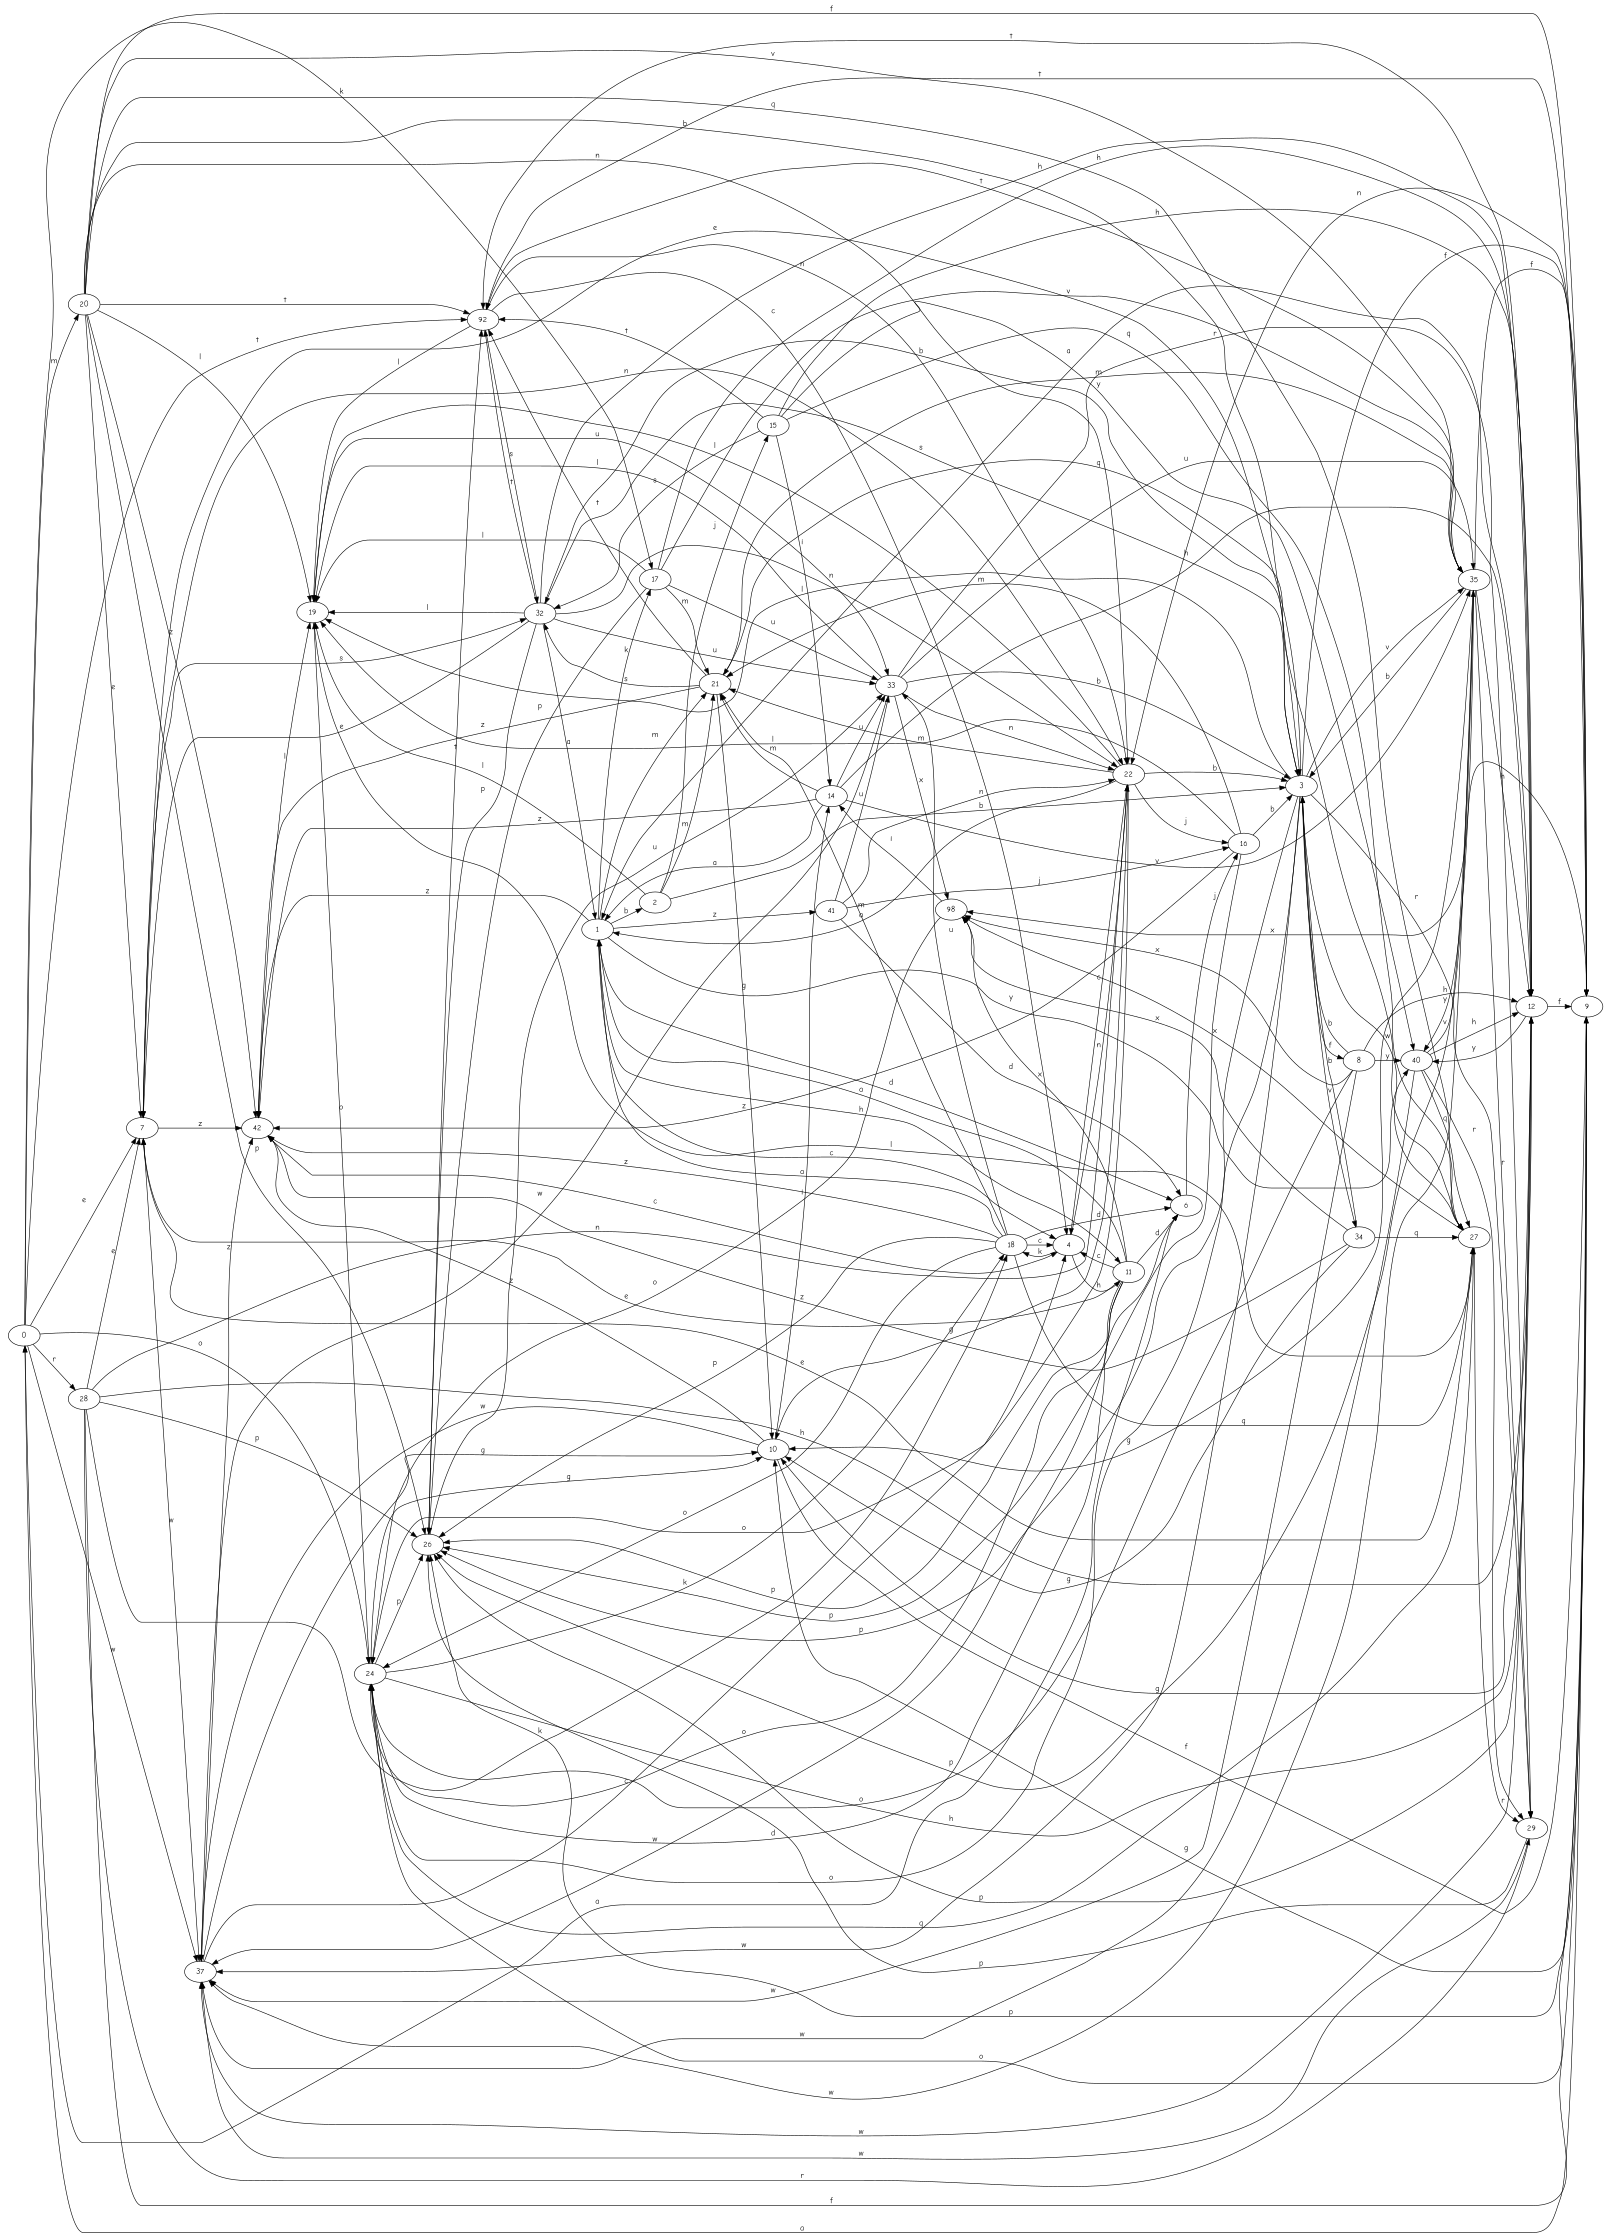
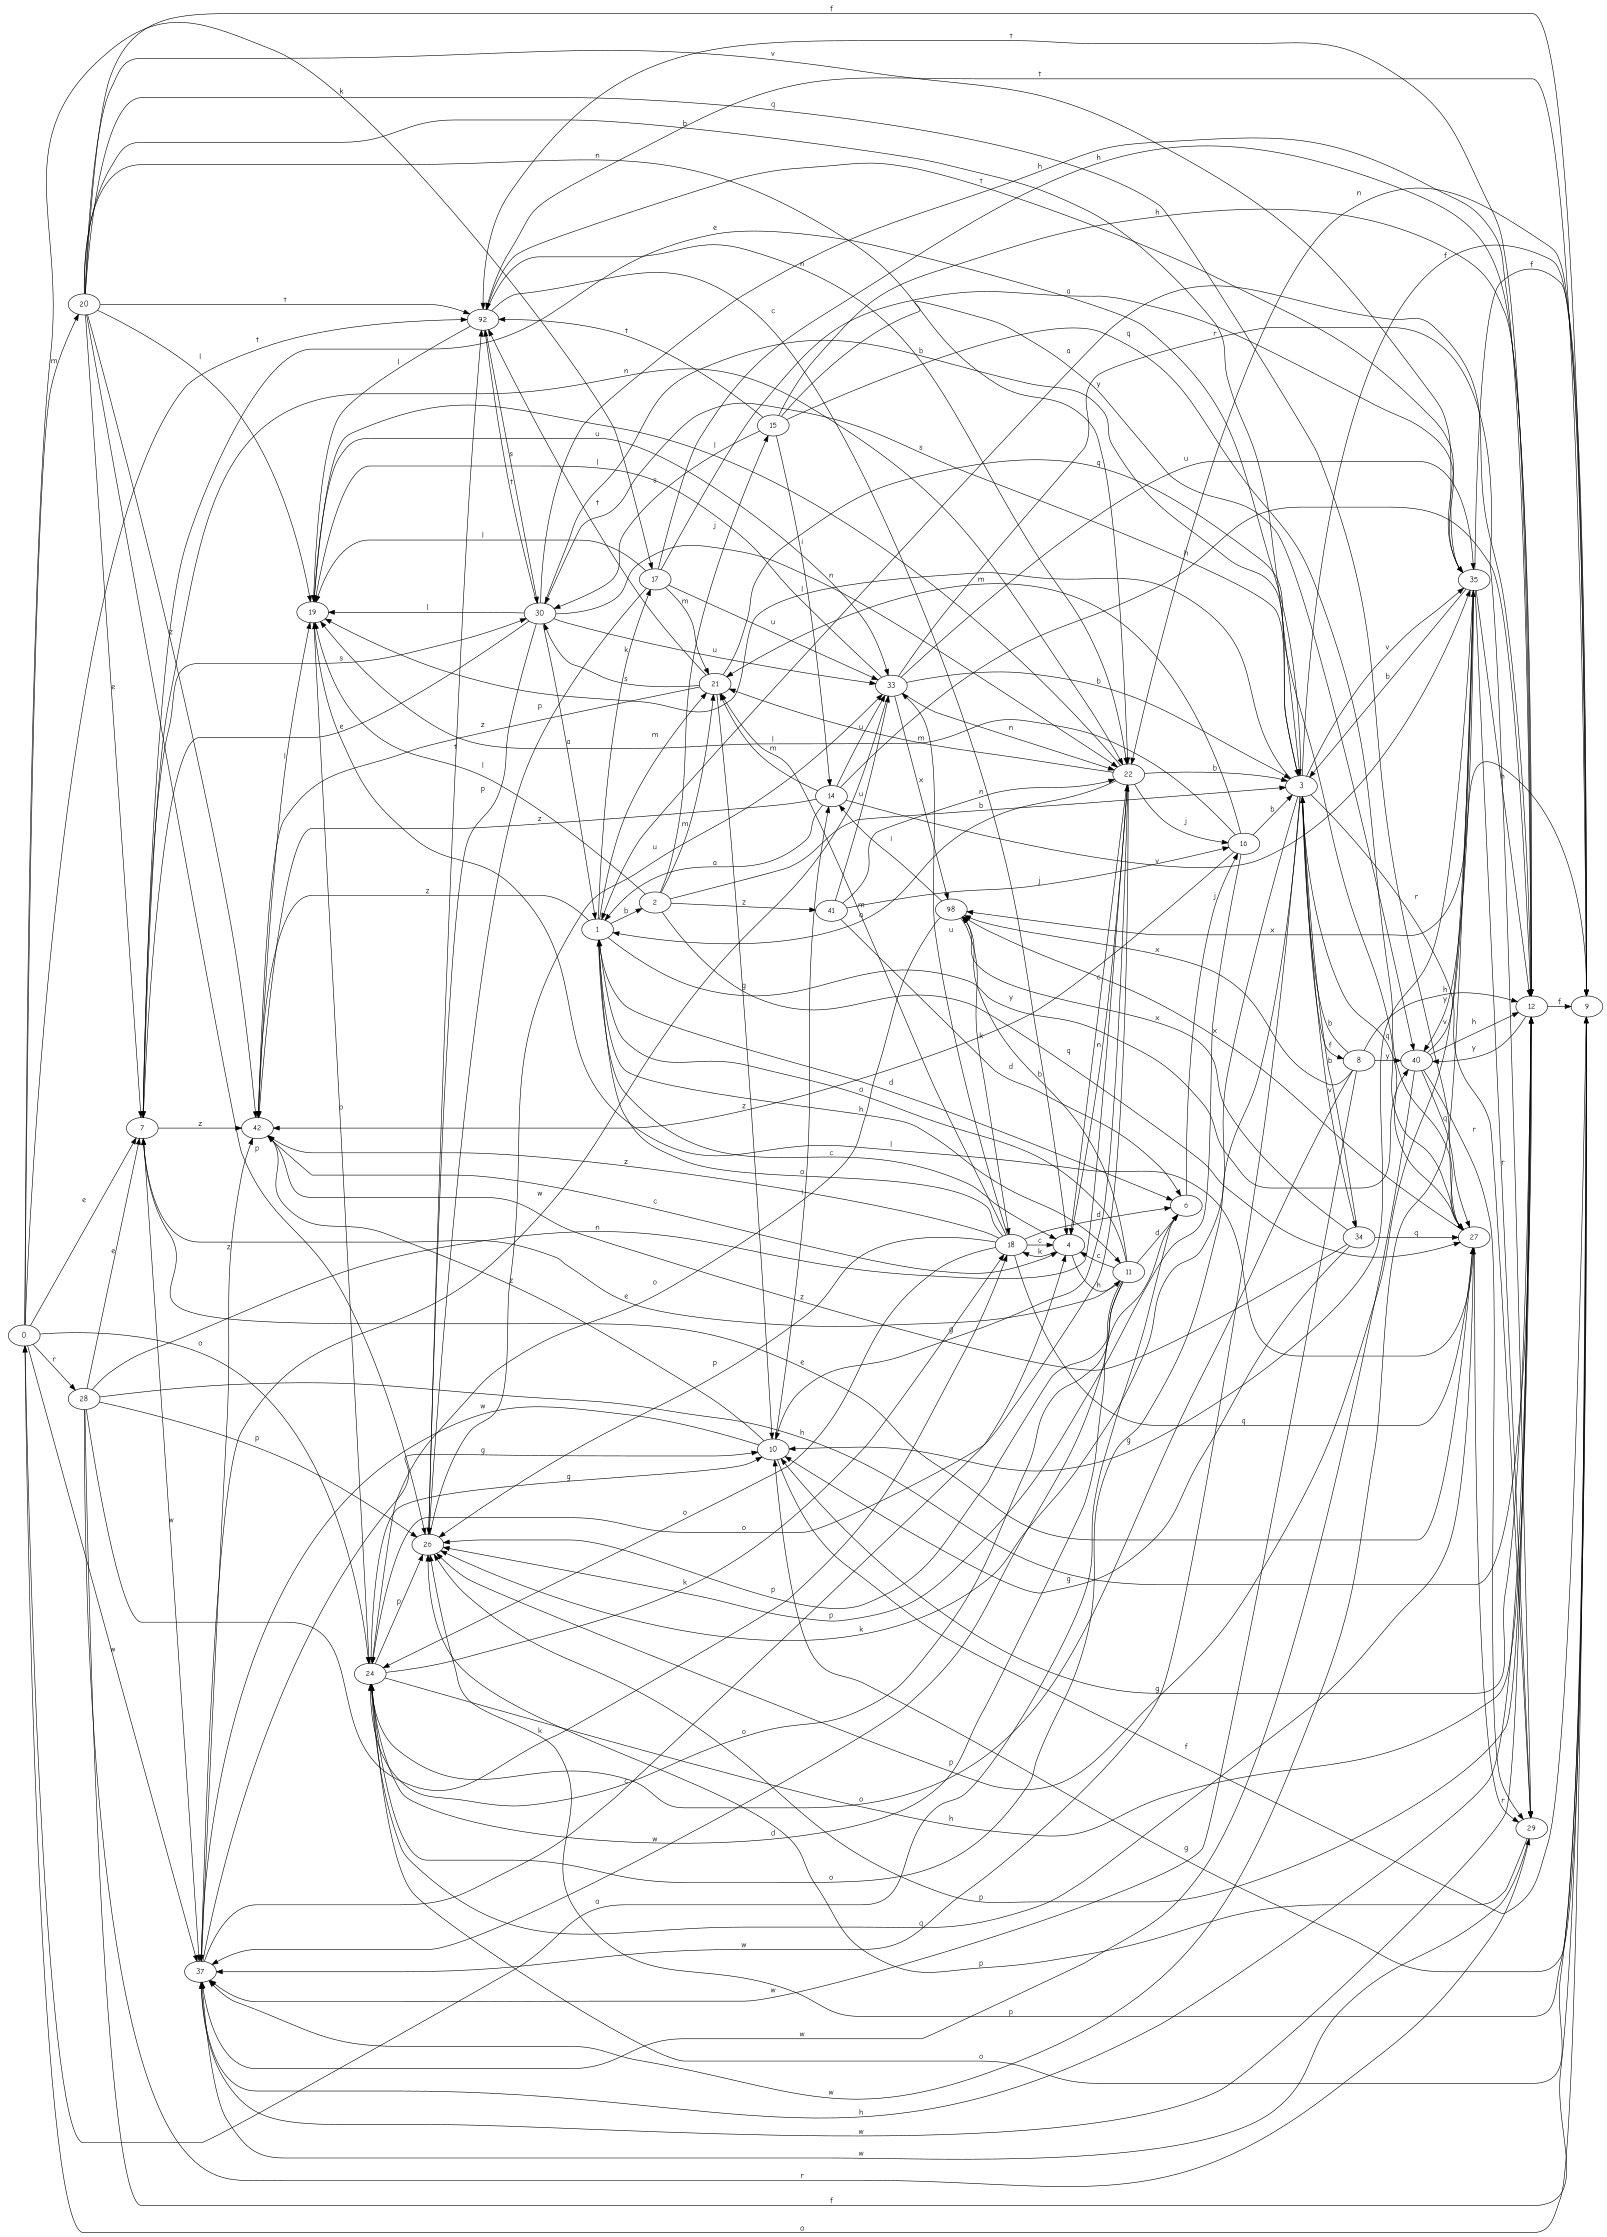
edge "17" -> "35": label "v" -> "a"
edge "35" -> "21": removed, label "m"
node "32": label "32" -> "30"
edge "1" -> "41": now "2" -> "41"
edge "3" -> "27": label "w" -> "q"
edge "2" -> "27": added, label "q"
edge "98" -> "18": added, label "k"
edge "11" -> "98": label "x" -> "b"
edge "3" -> "26": label "p" -> "k"
edge "37" -> "12": added, label "h"
